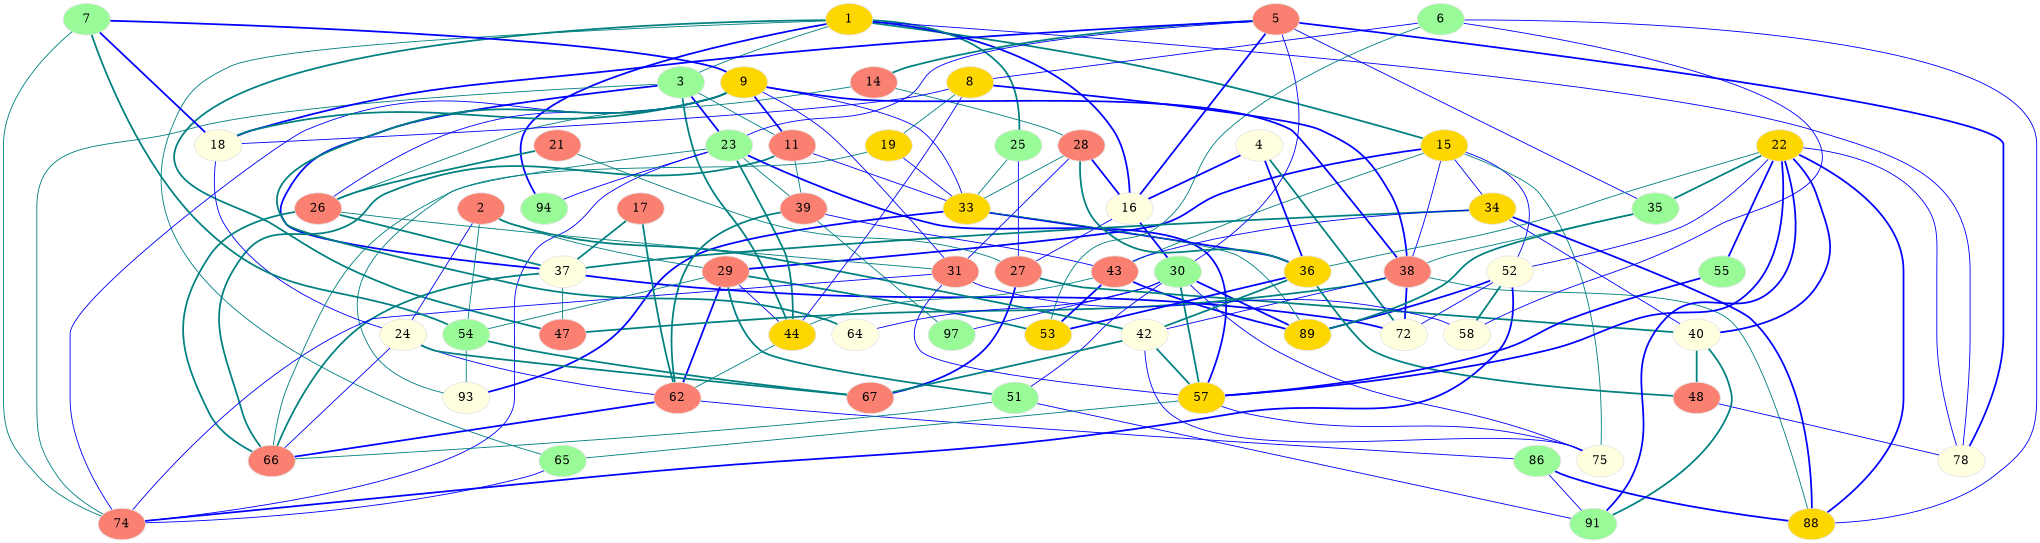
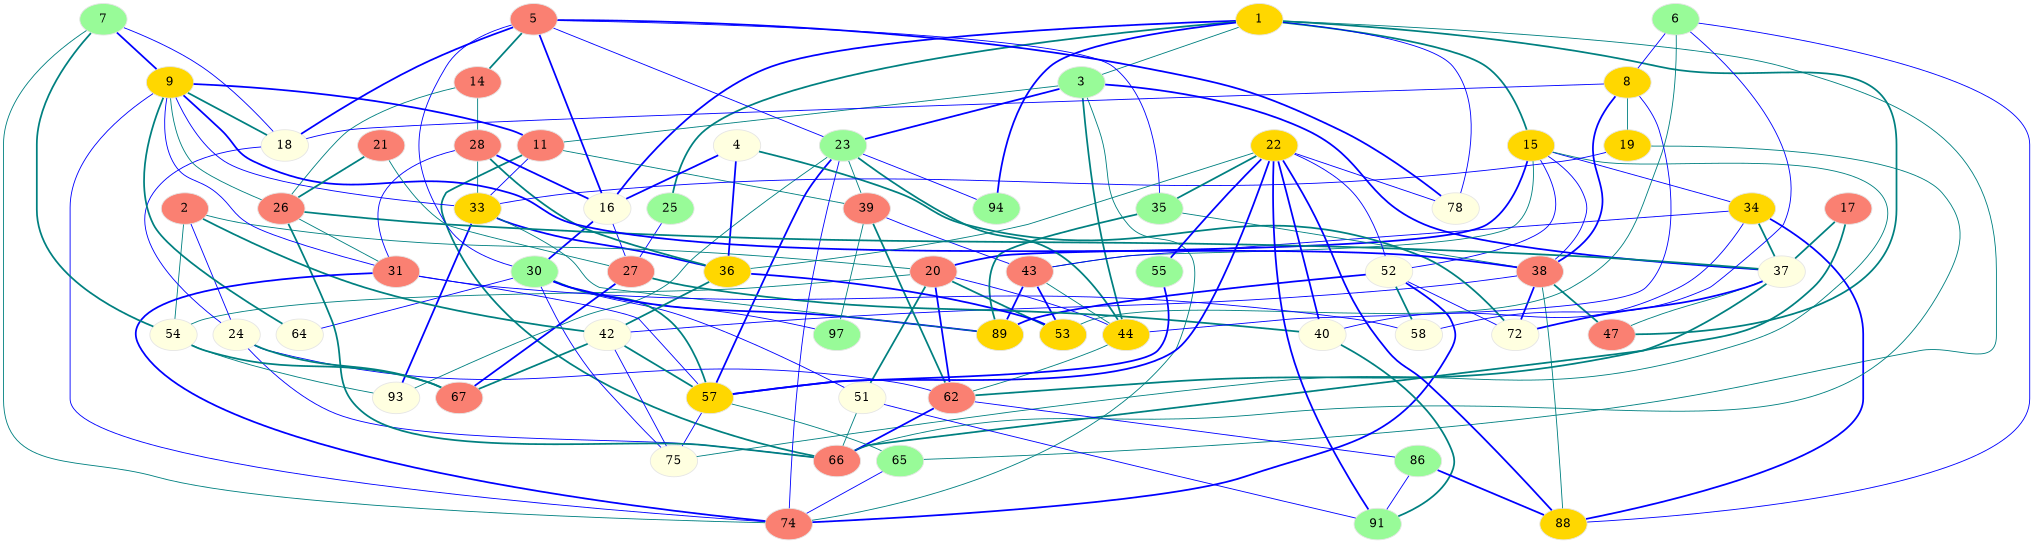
edge "7" -- "18": style bold -> solid
edge "9" -- "26": color blue -> teal
edge "25" -- "33": removed
node "29": label "29" -> "20"
edge "31" -- "74": style solid -> bold
node "54": fillcolor palegreen -> lightyellow
node "51": fillcolor palegreen -> lightyellow
node "48": removed
